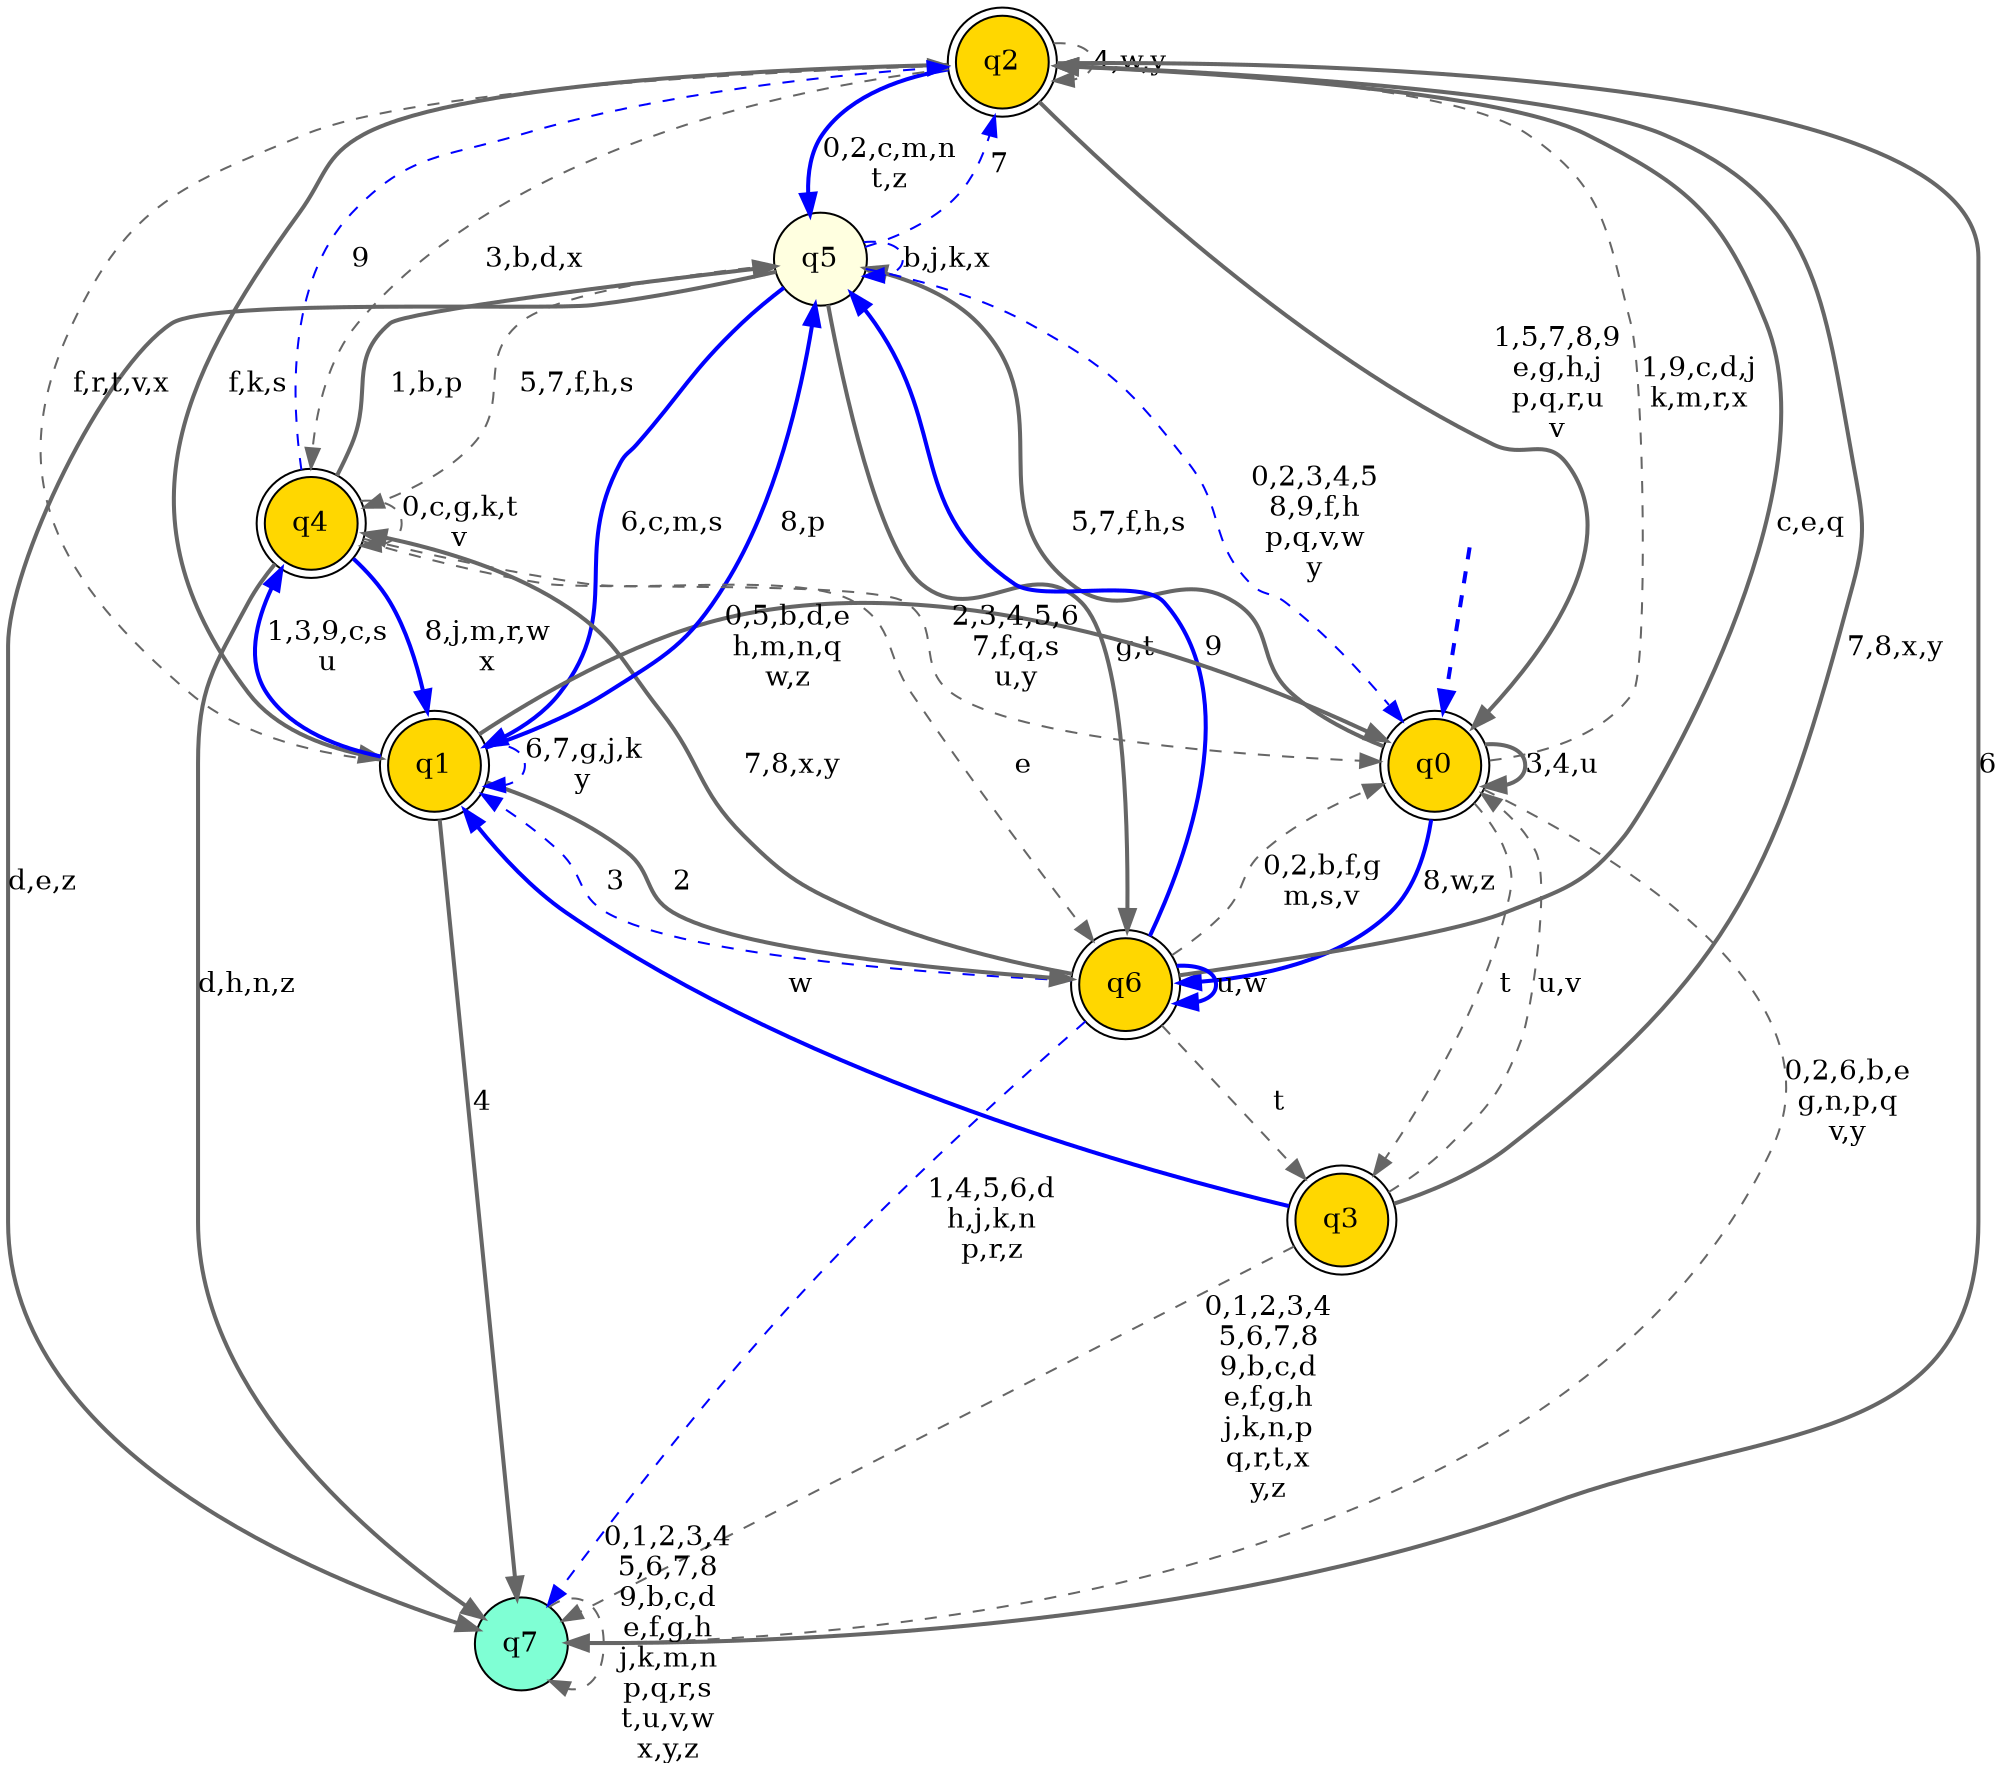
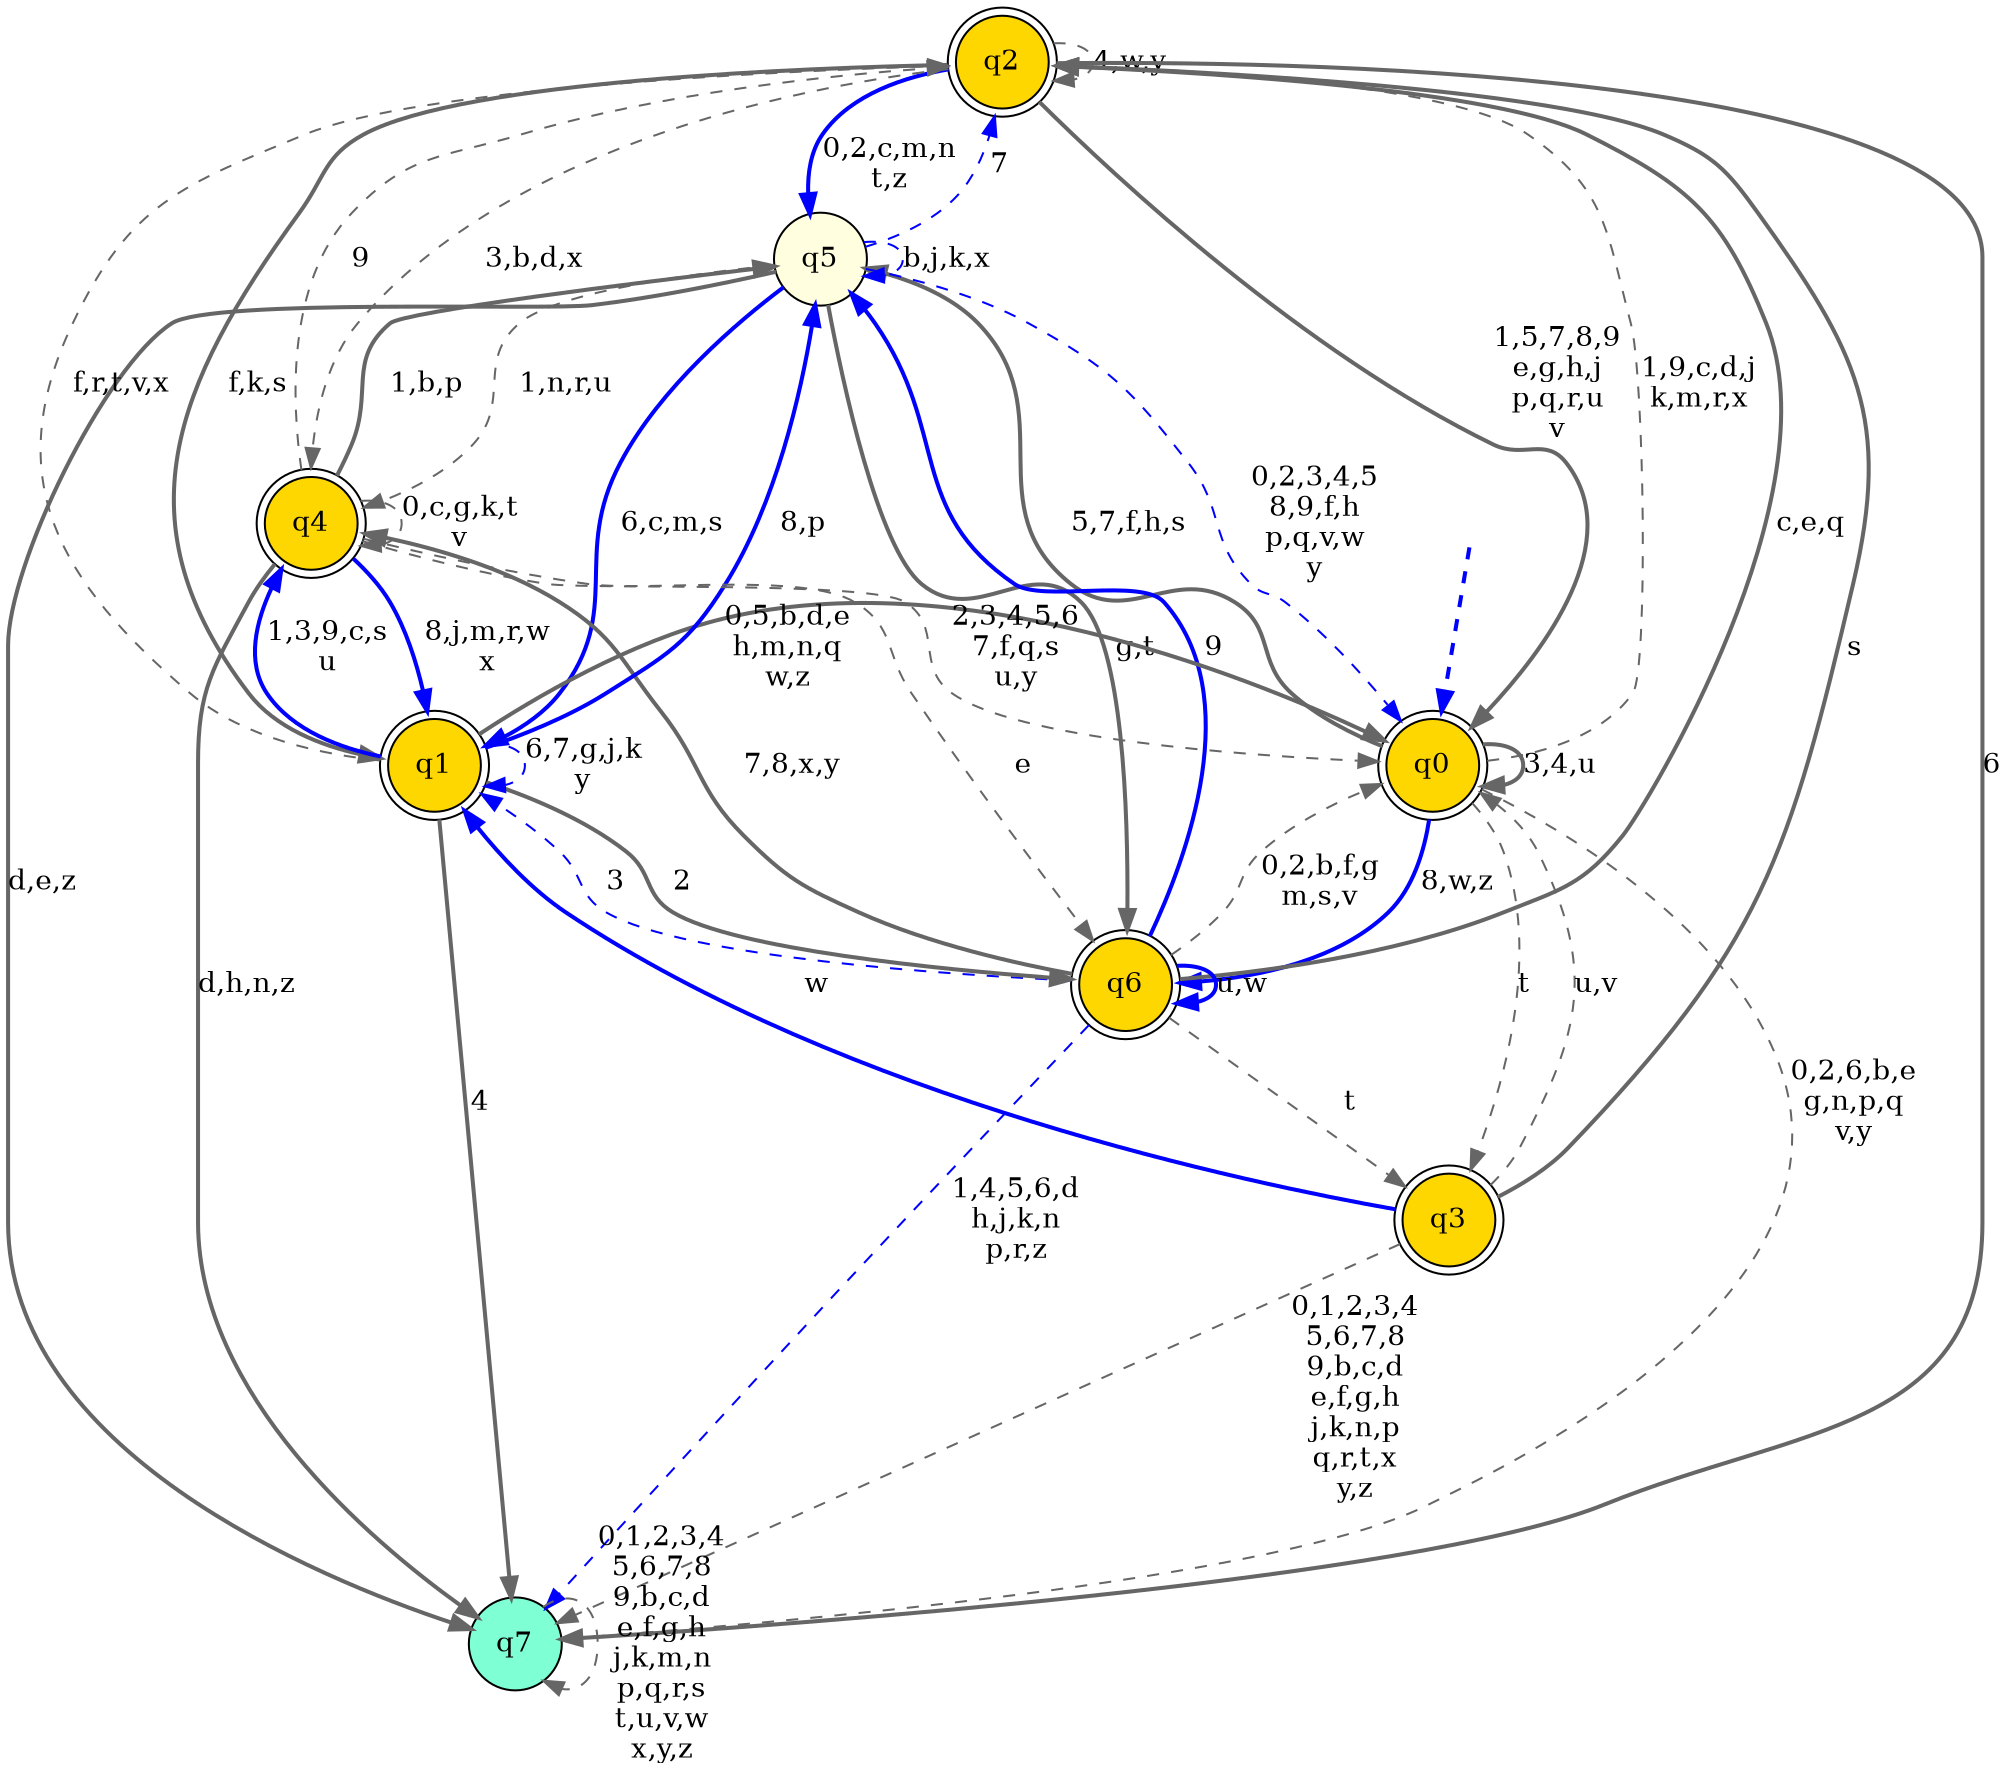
edge "q4" -> "q2": color blue -> gray40
edge "q5" -> "q4": label "5,7,f,h,s" -> "1,n,r,u"
edge "q3" -> "q2": label "7,8,x,y" -> "s"
